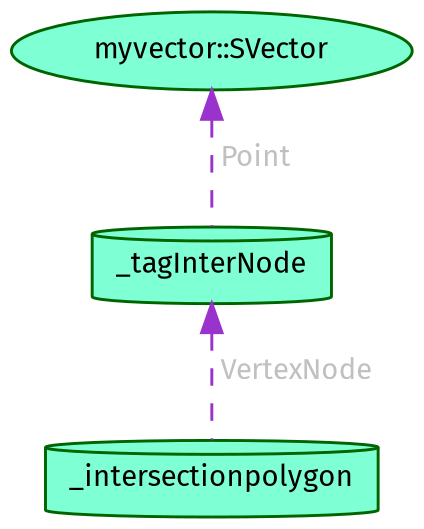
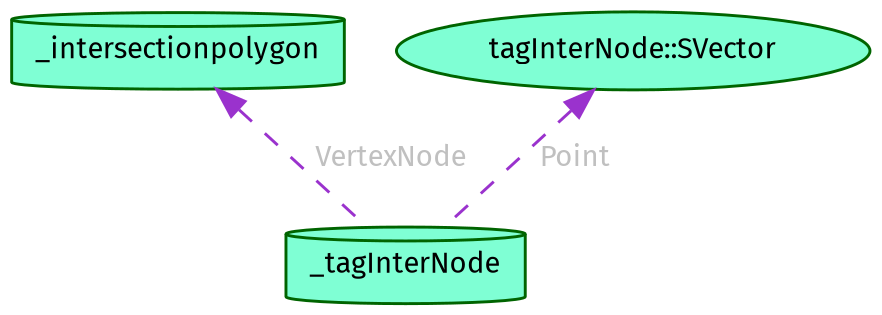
node "myvector::SVector": label "myvector::SVector" -> "tagInterNode::SVector"
edge "_intersectionpolygon" -> "_tagInterNode": reversed
